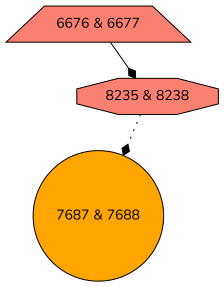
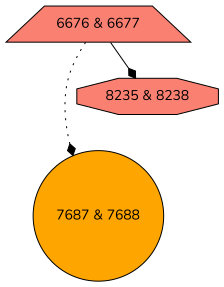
edge "8235 & 8238" -> "7687 & 7688": now "6676 & 6677" -> "7687 & 7688"
